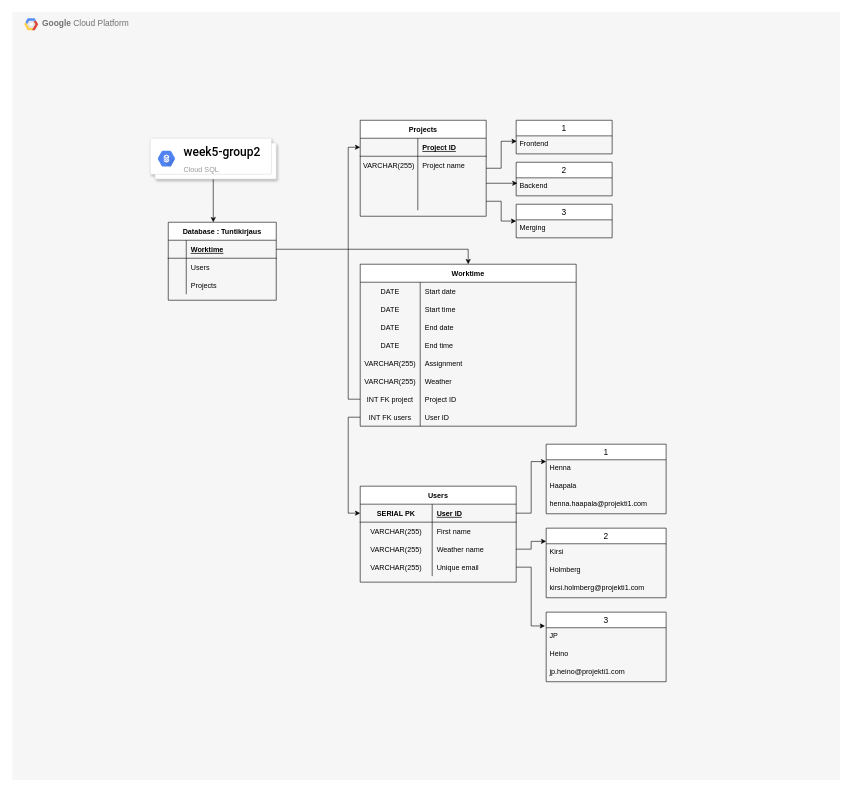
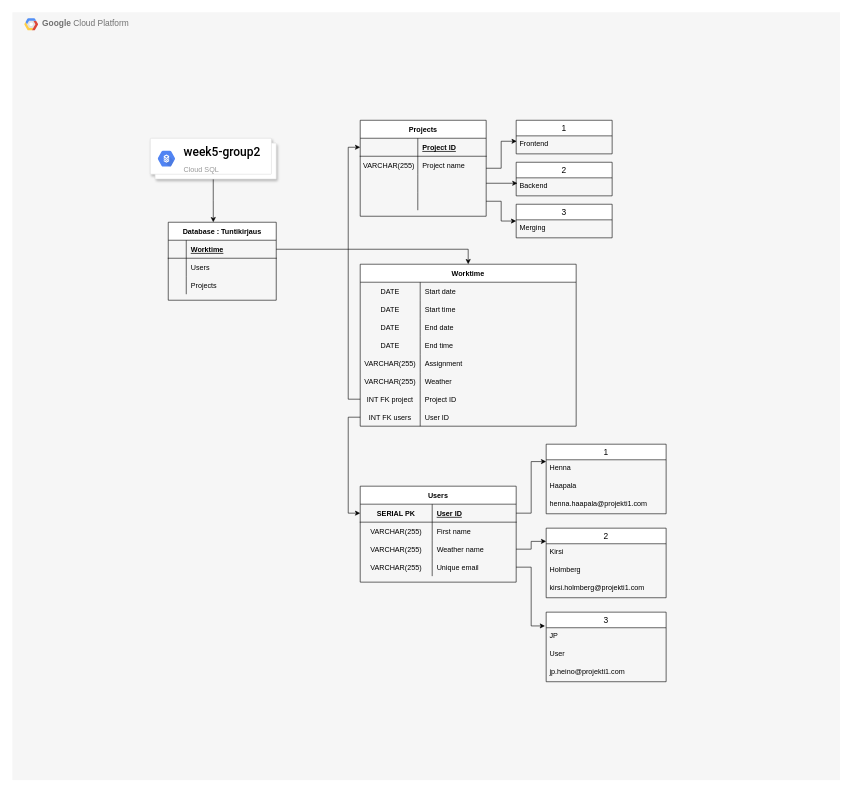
node "Heino": label "Heino" -> "User"
